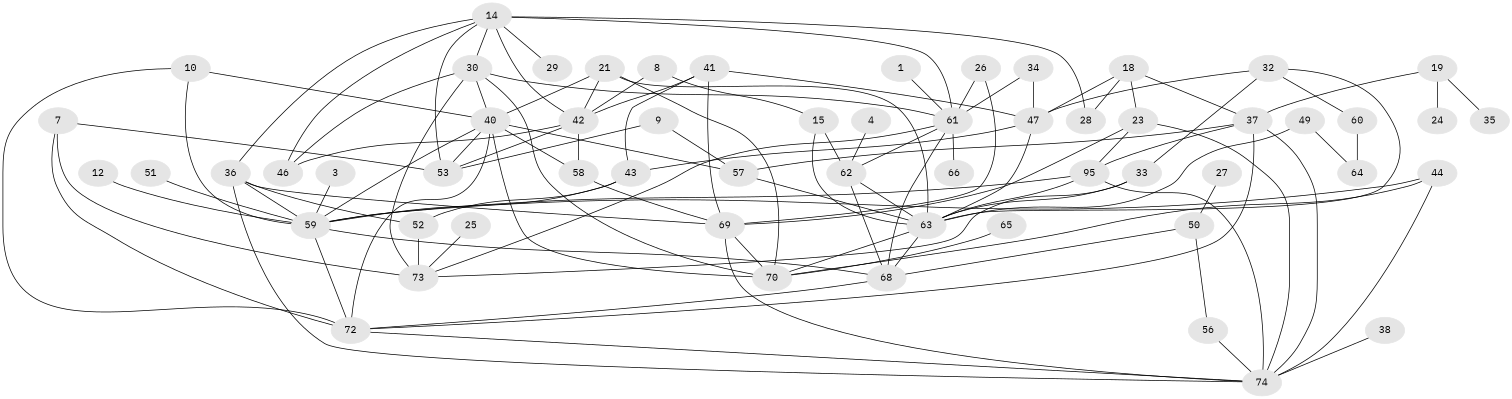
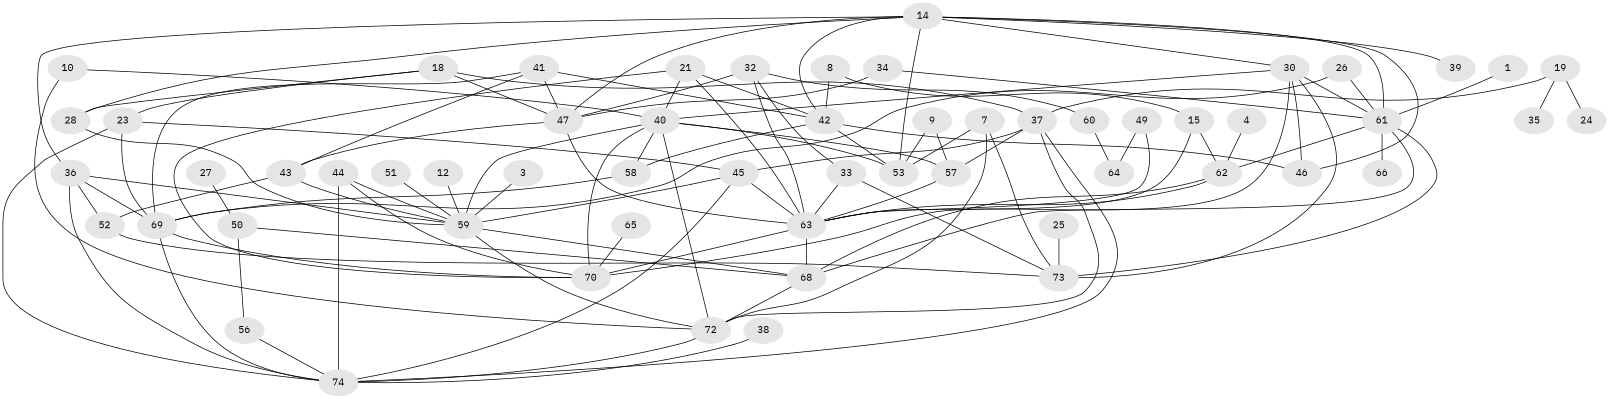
edge "14" -- "47": added
node "29": label "29" -> "39"
node "95": label "95" -> "45"
edge "10" -- "59": now "28" -- "59"
